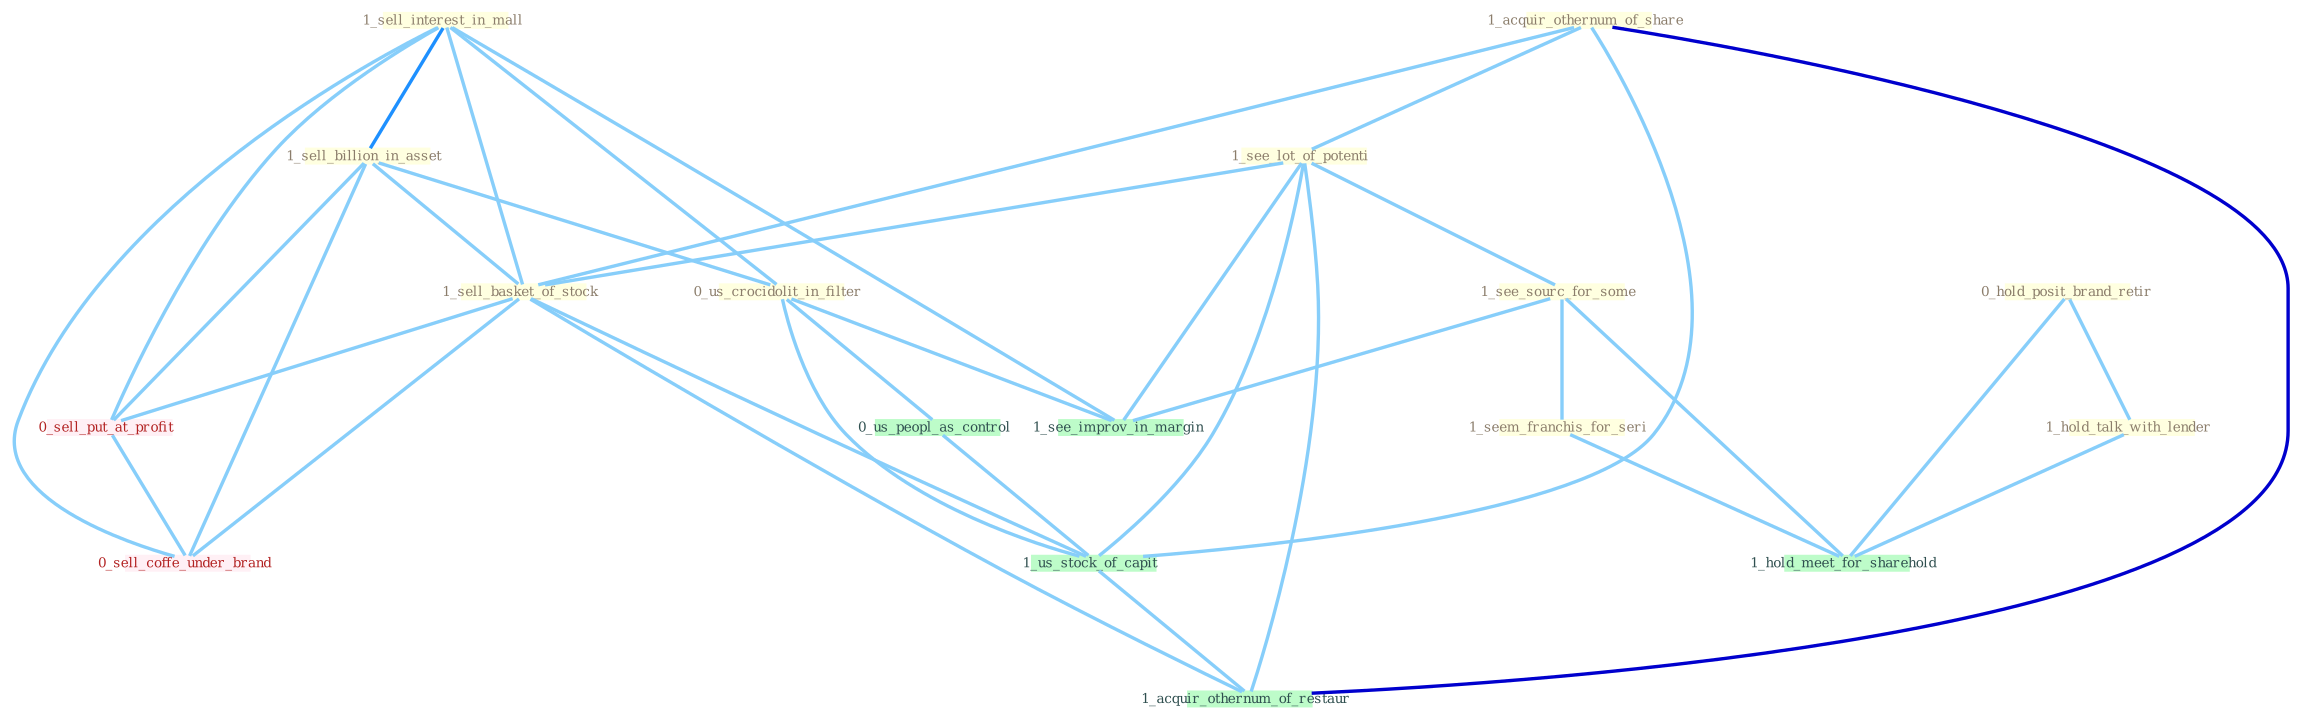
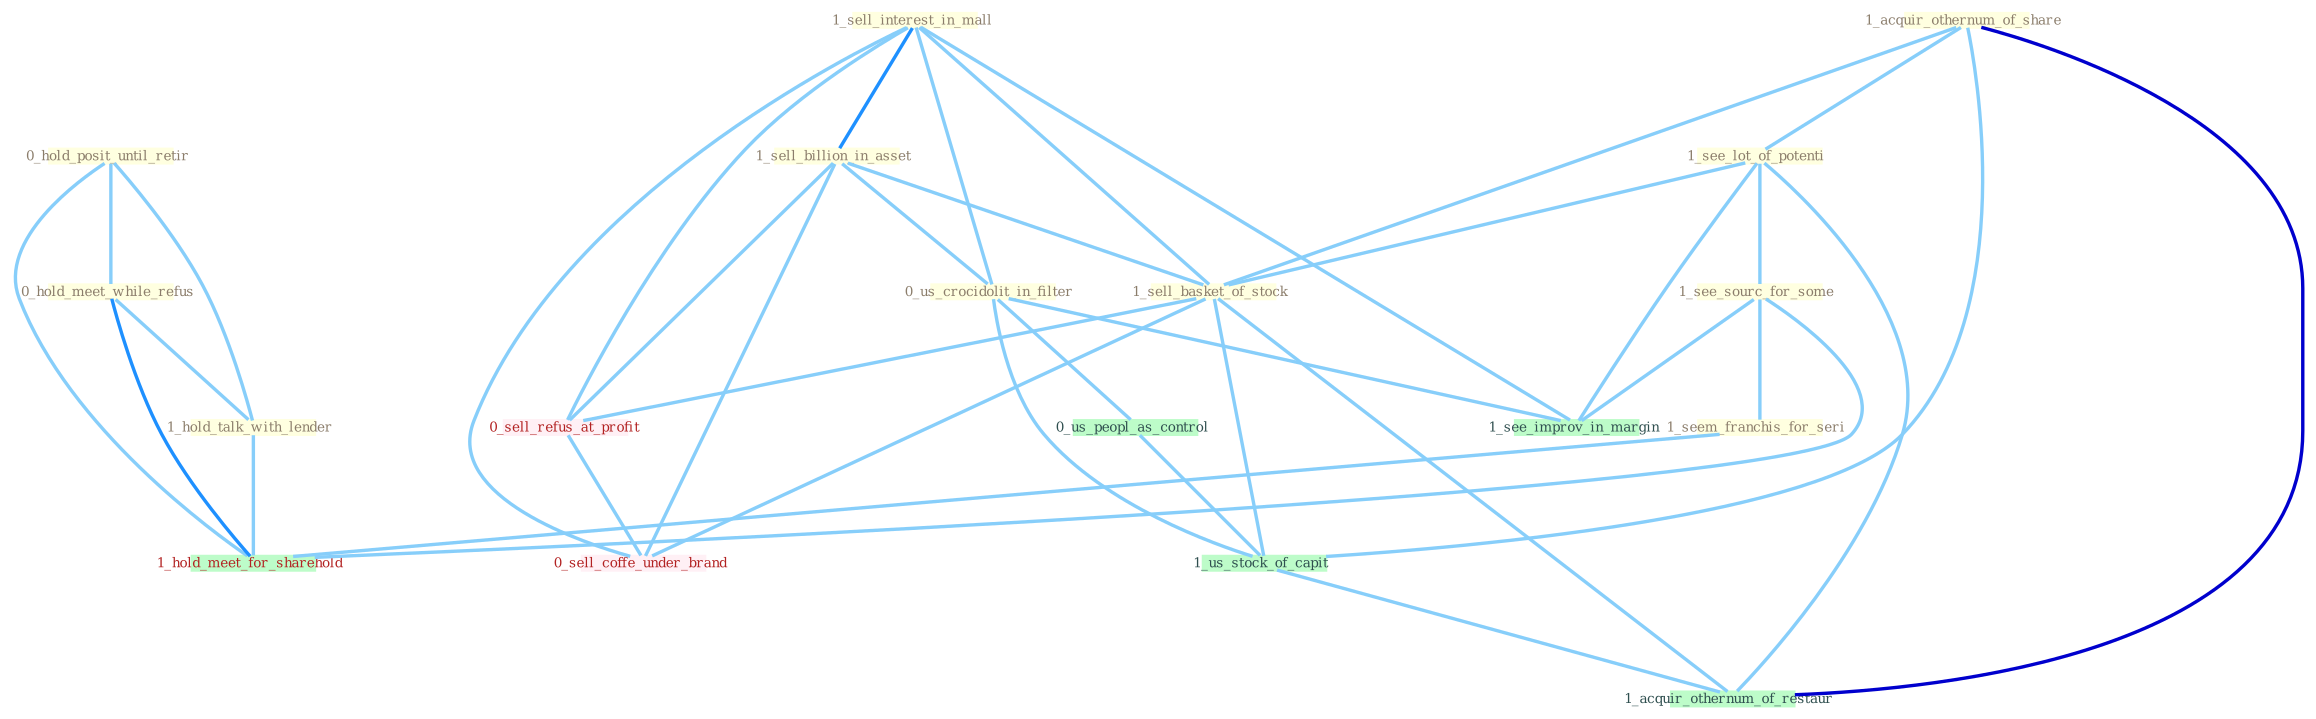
node "0_hold_meet_while_refus": added
node "0_hold_posit_brand_retir": label "0_hold_posit_brand_retir" -> "0_hold_posit_until_retir"
edge "1_see_lot_of_potenti" -- "1_us_stock_of_capit": removed
node "0_sell_put_at_profit": label "0_sell_put_at_profit" -> "0_sell_refus_at_profit"
node "1_hold_meet_for_sharehold": fontcolor #2f4f4f -> #b22222
